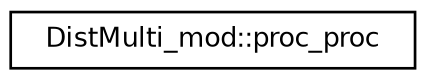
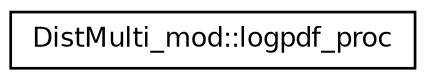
node "DistMulti_mod::proc_proc": label "DistMulti_mod::proc_proc" -> "DistMulti_mod::logpdf_proc"
